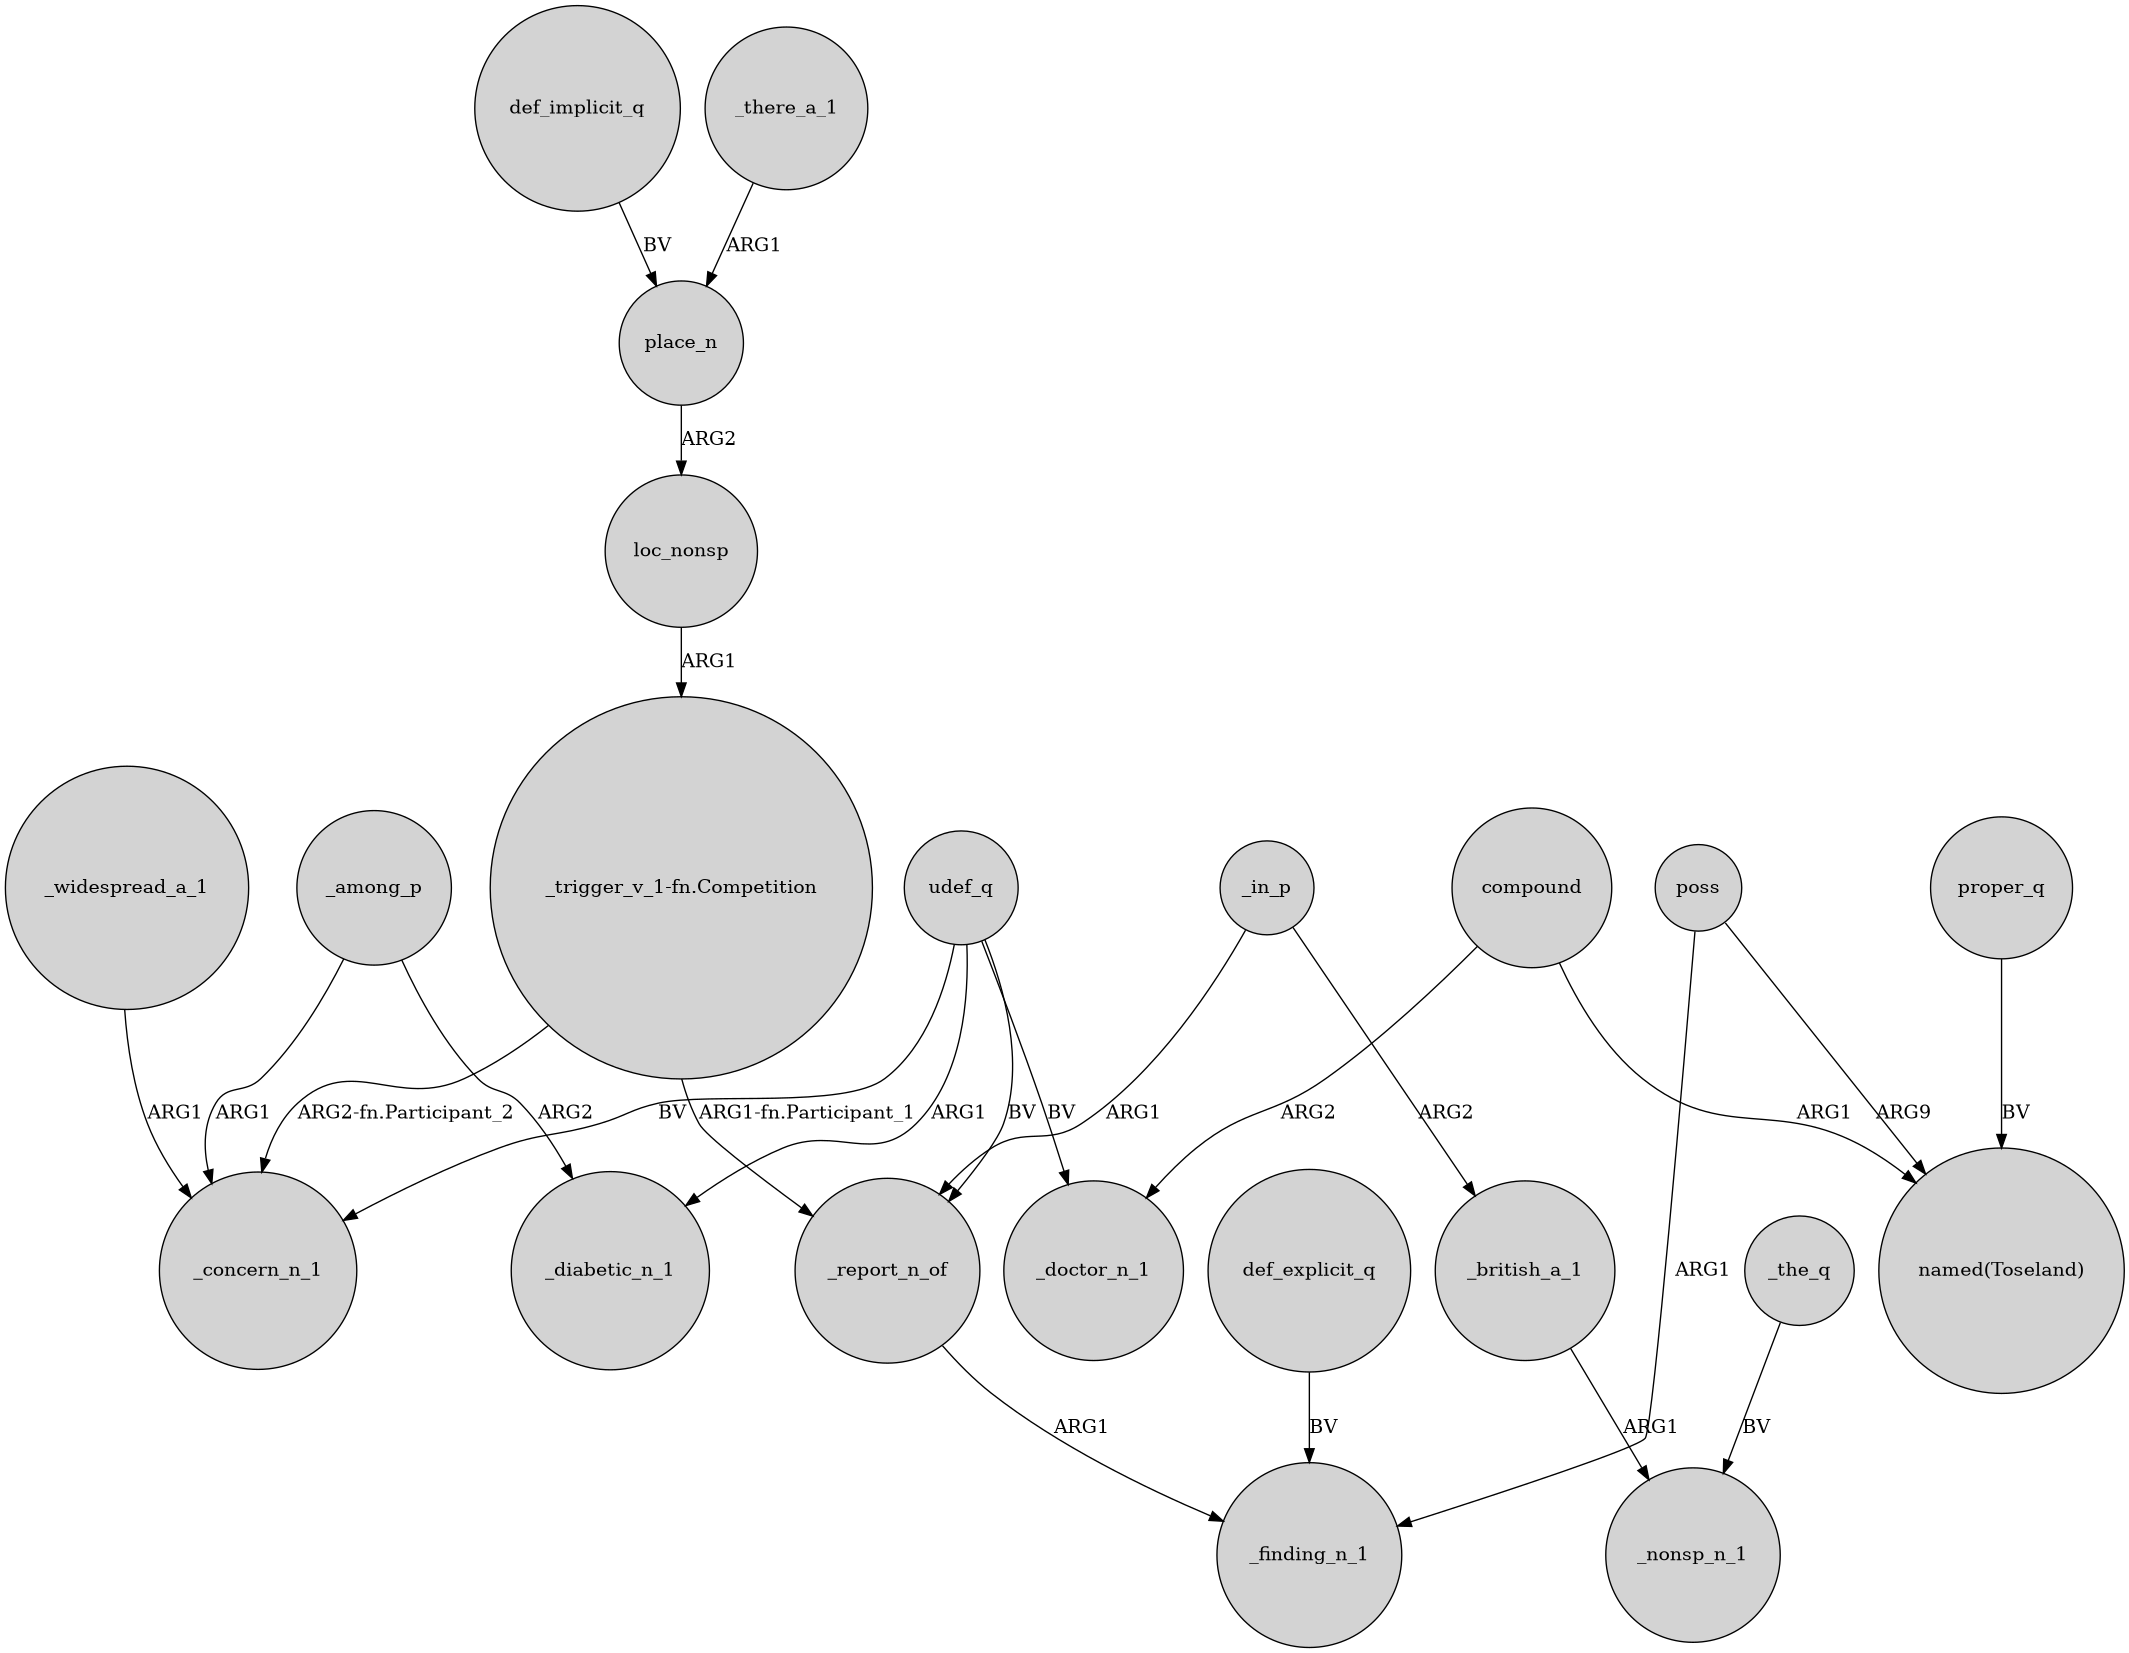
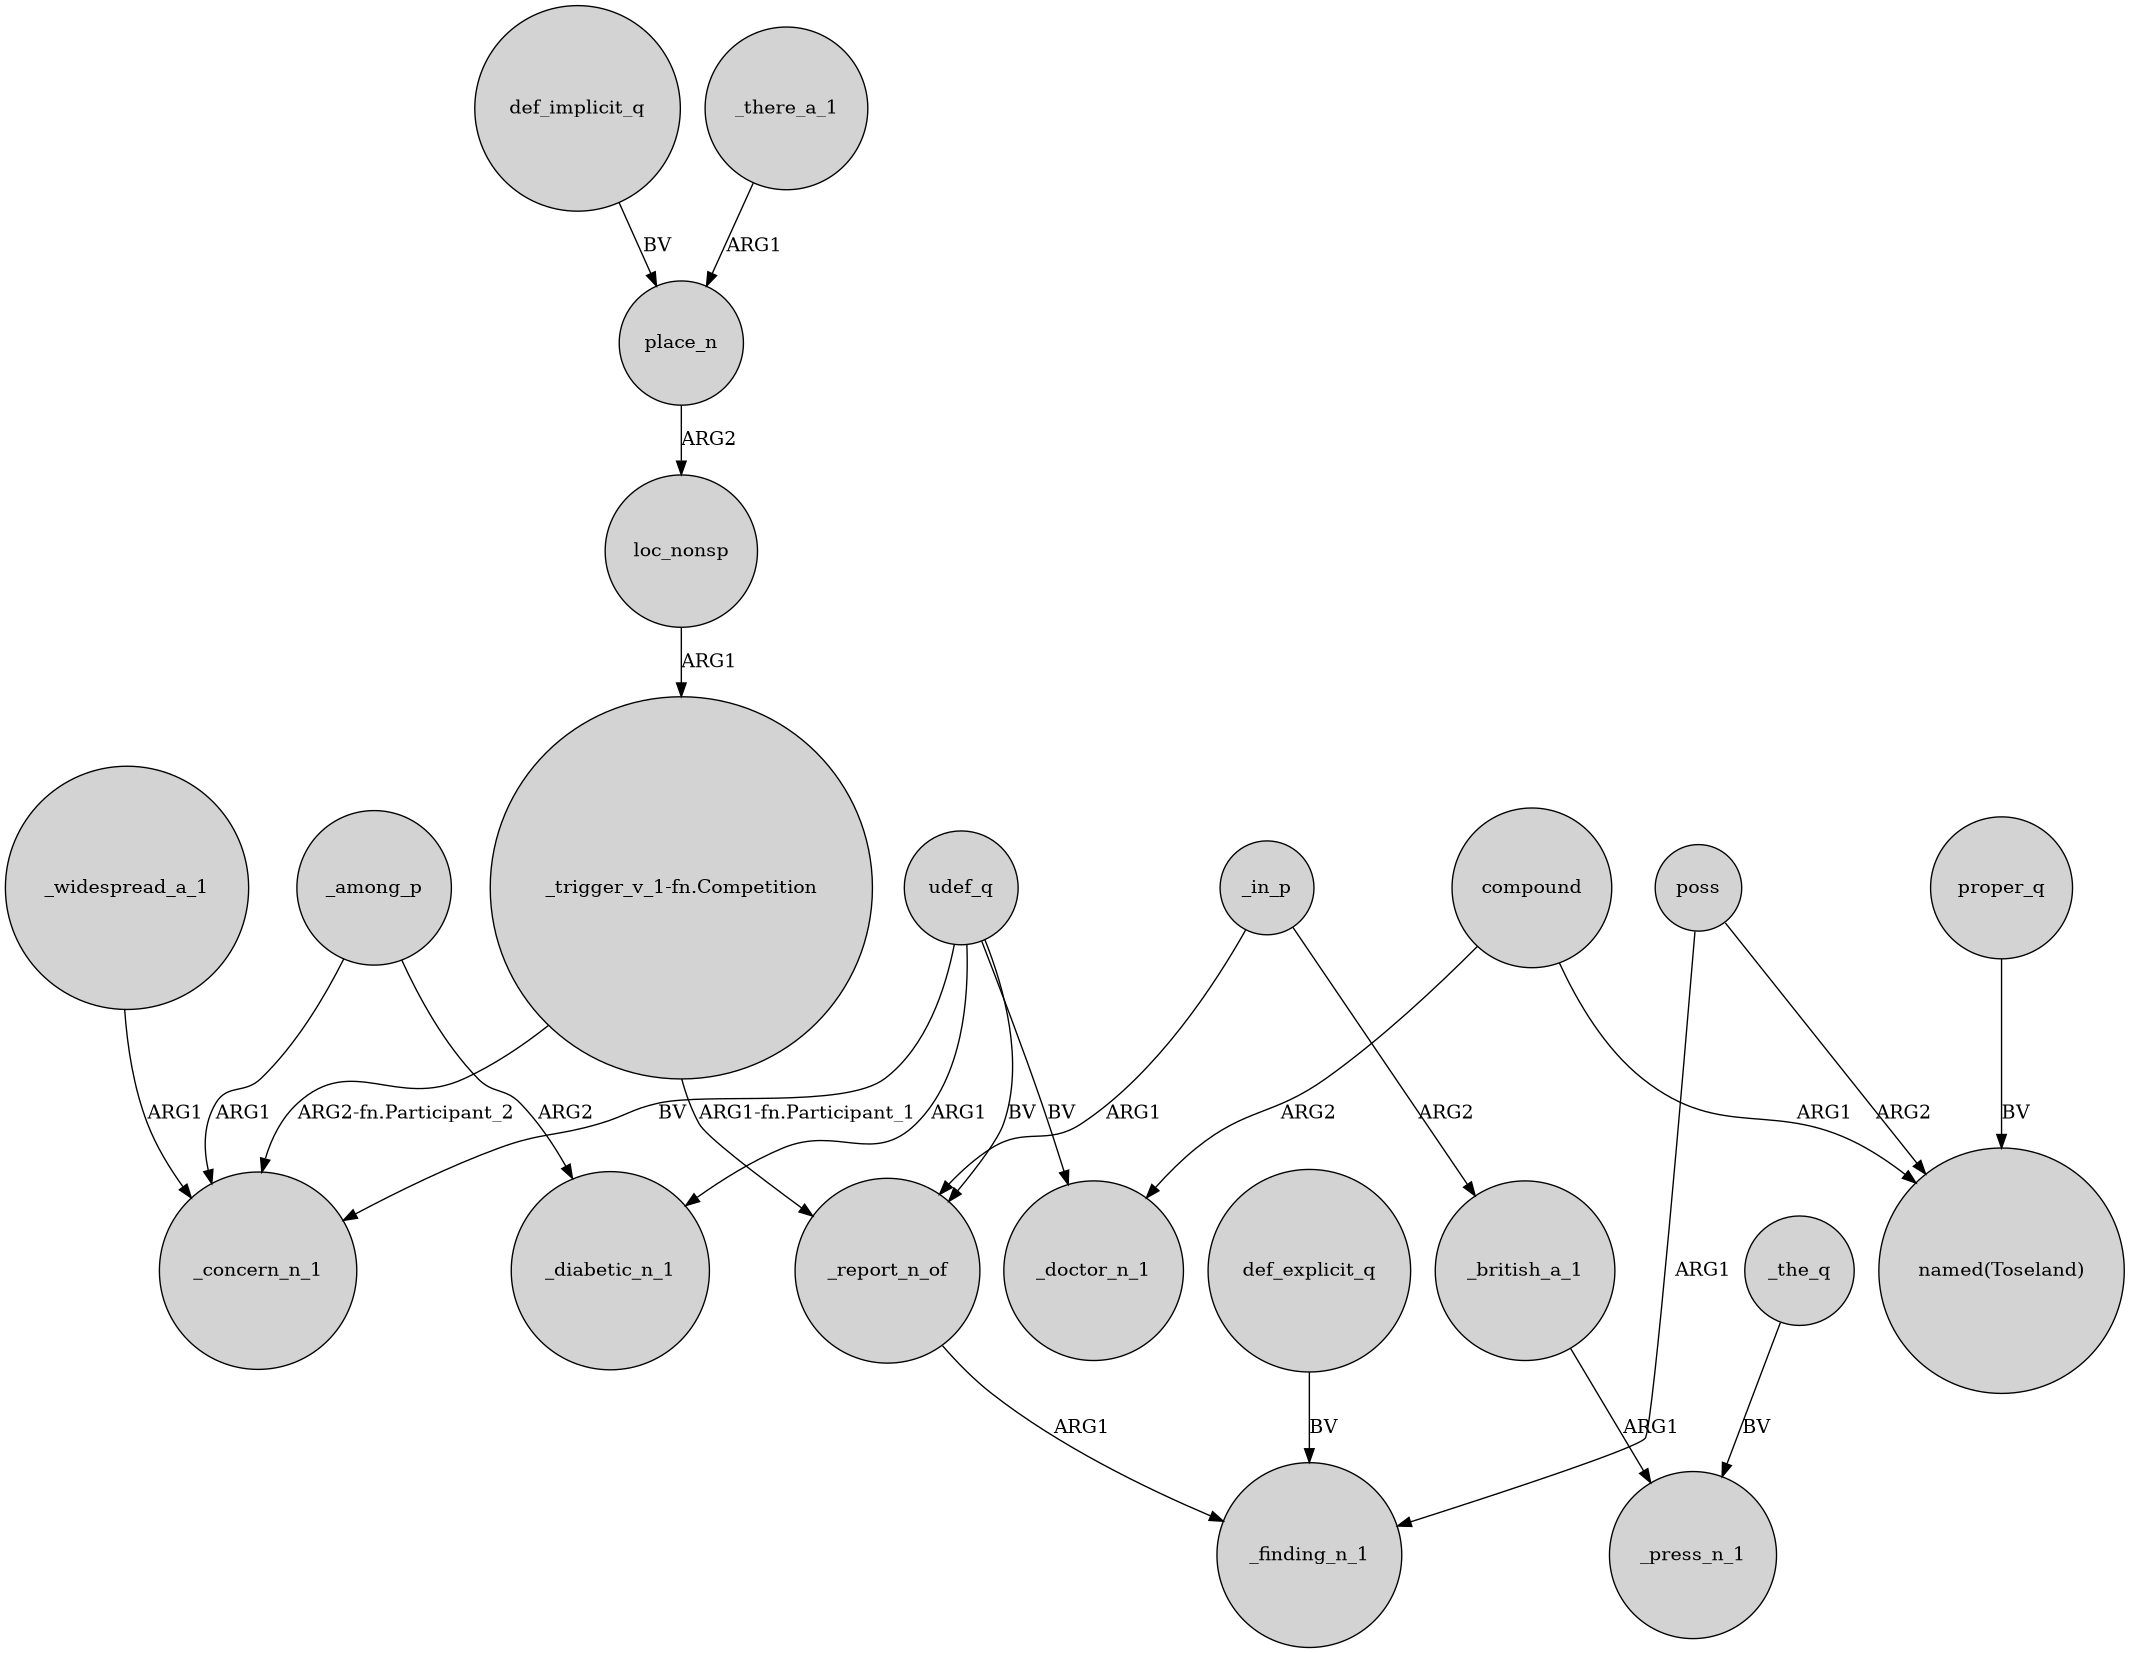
edge "poss" -> "named(Toseland)": label "ARG9" -> "ARG2"
node "_nonsp_n_1": label "_nonsp_n_1" -> "_press_n_1"
